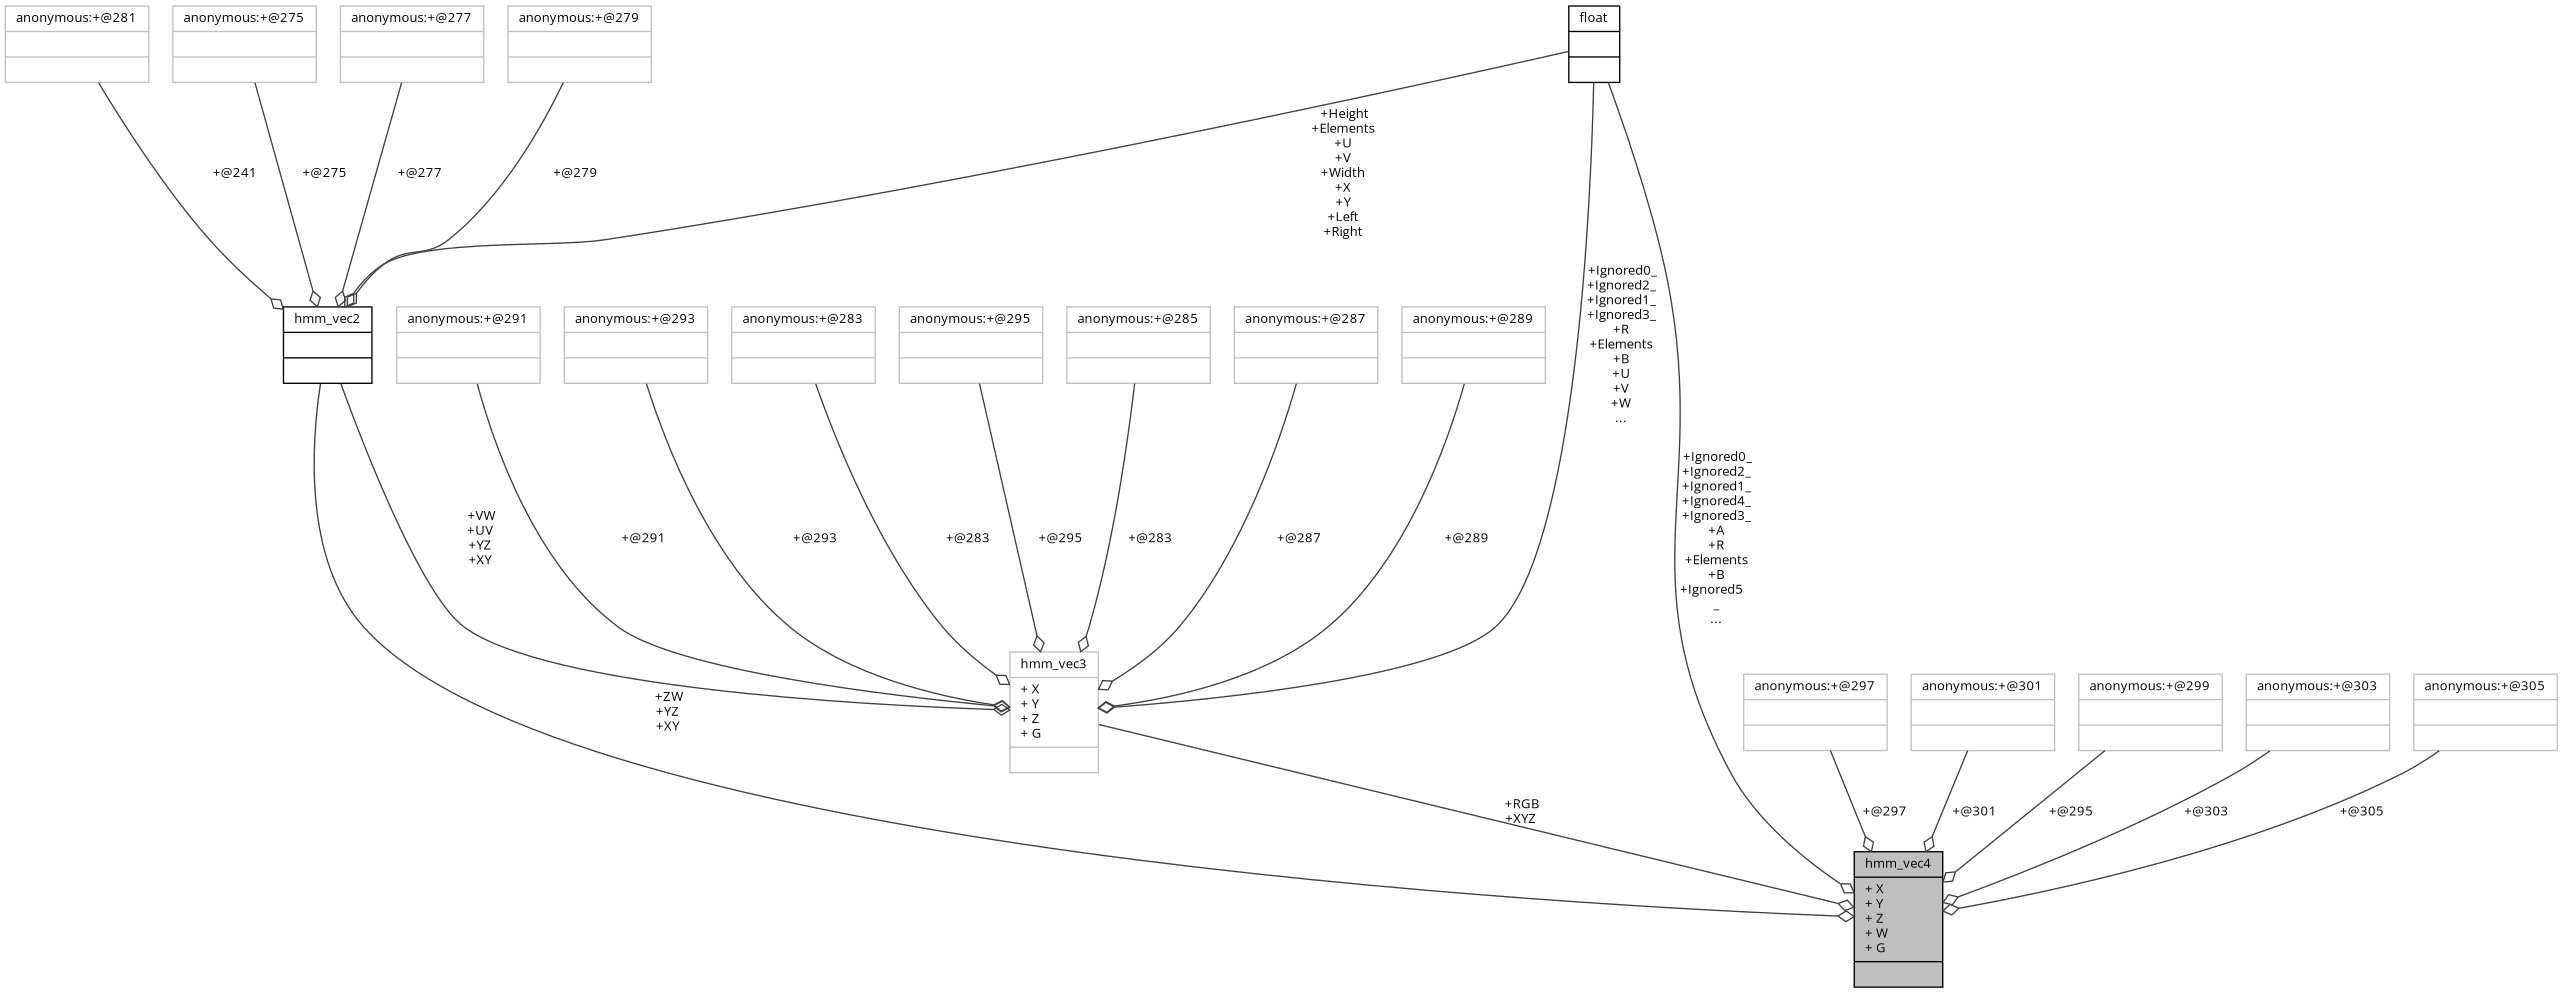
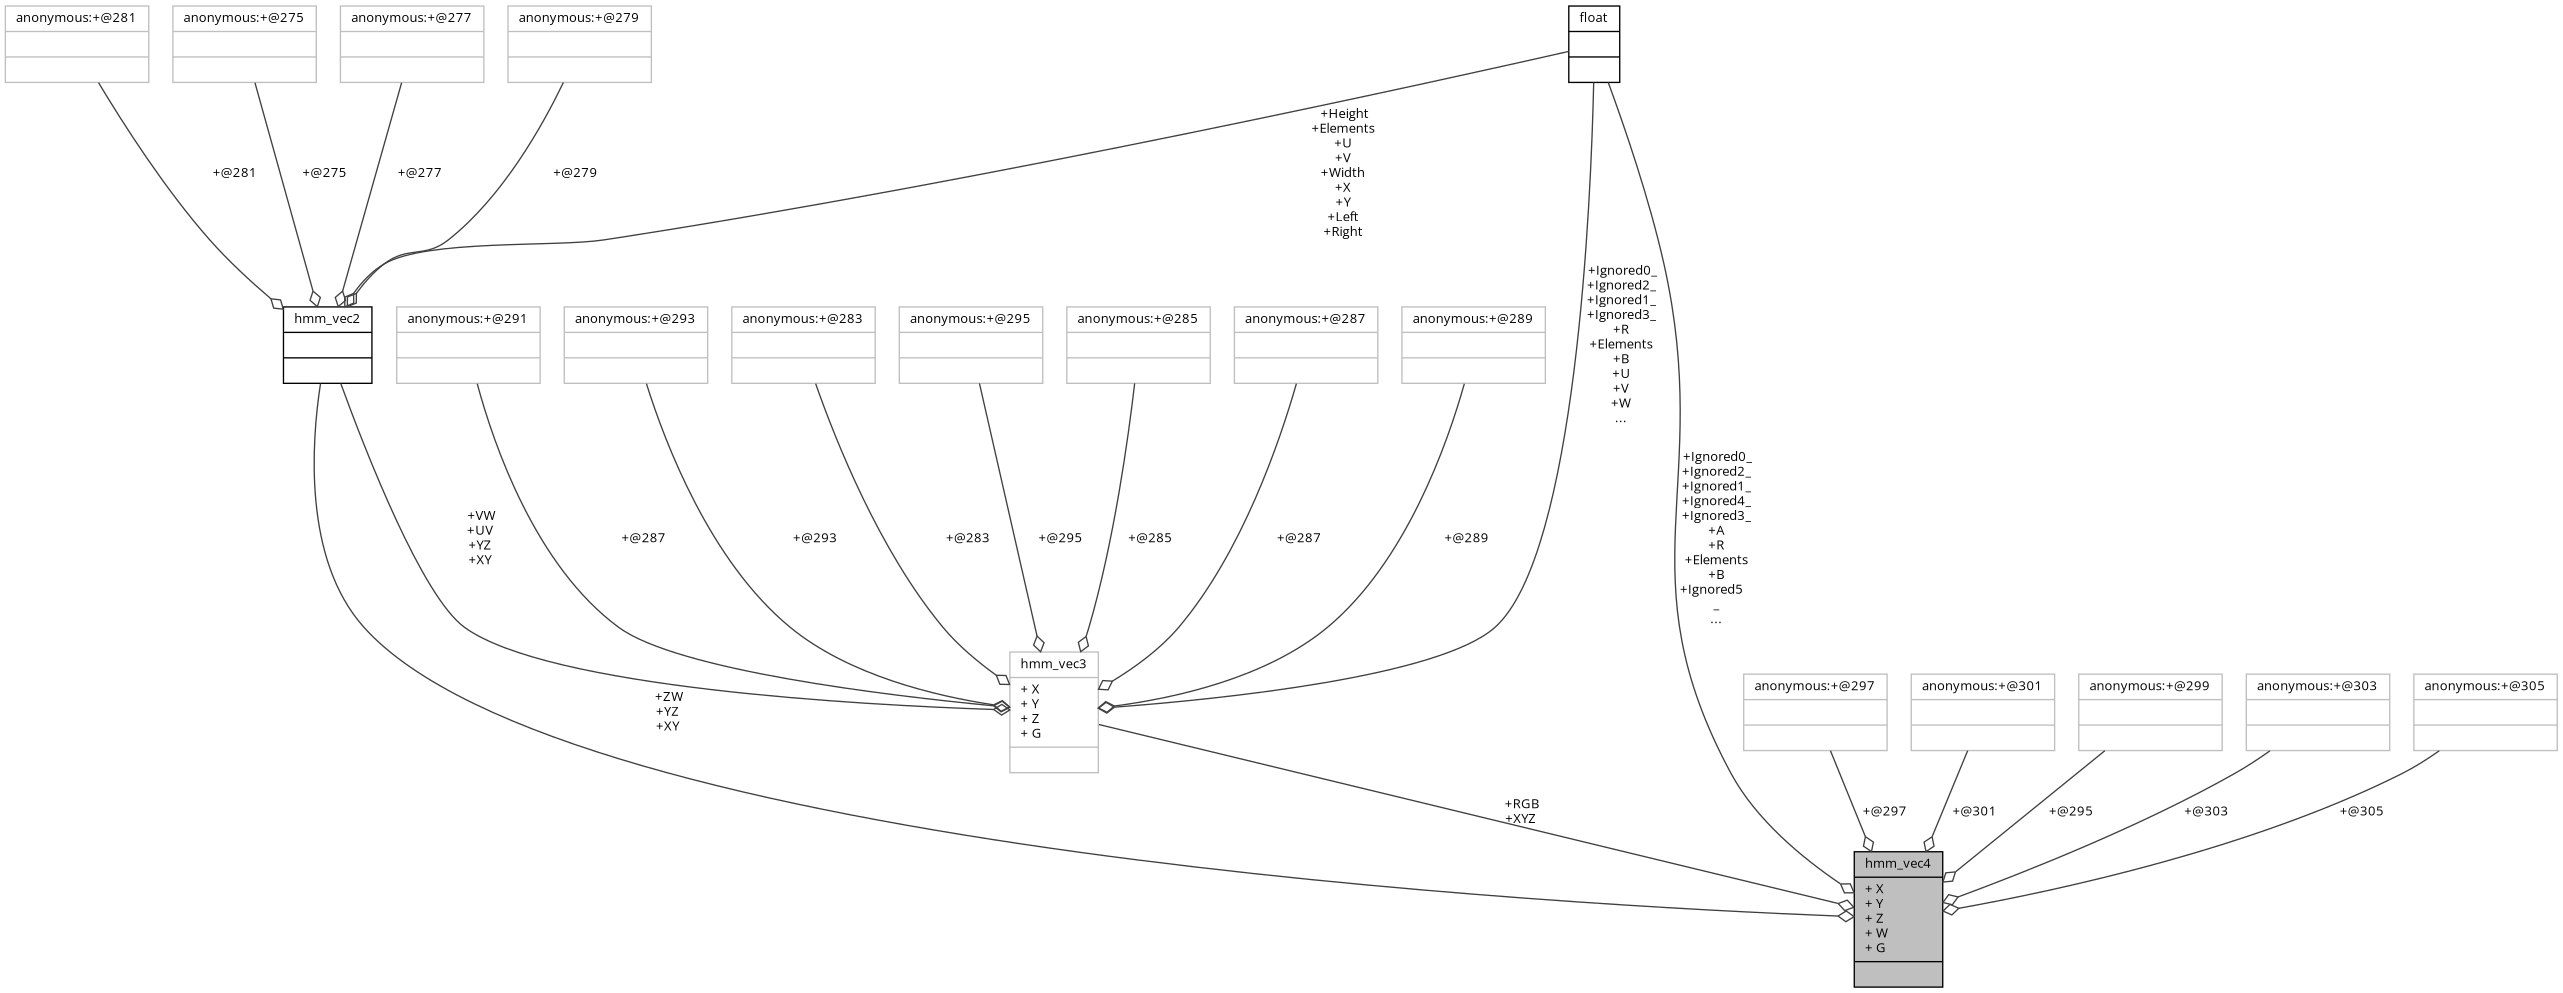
edge "anonymous:+@281" -> "hmm_vec2": label " +@241" -> " +@281"
edge "anonymous:+@291" -> "hmm_vec3": label " +@291" -> " +@287"
edge "anonymous:+@285" -> "hmm_vec3": label " +@283" -> " +@285"
